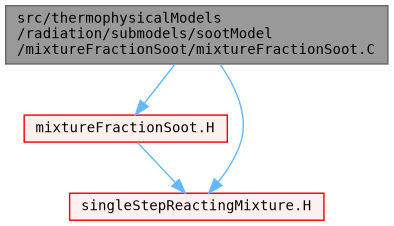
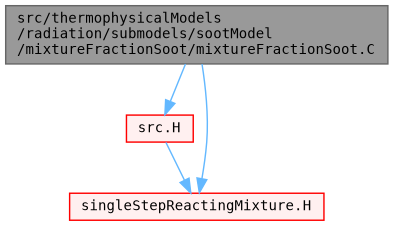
node "mixtureFractionSoot.H": label "mixtureFractionSoot.H" -> "src.H"
